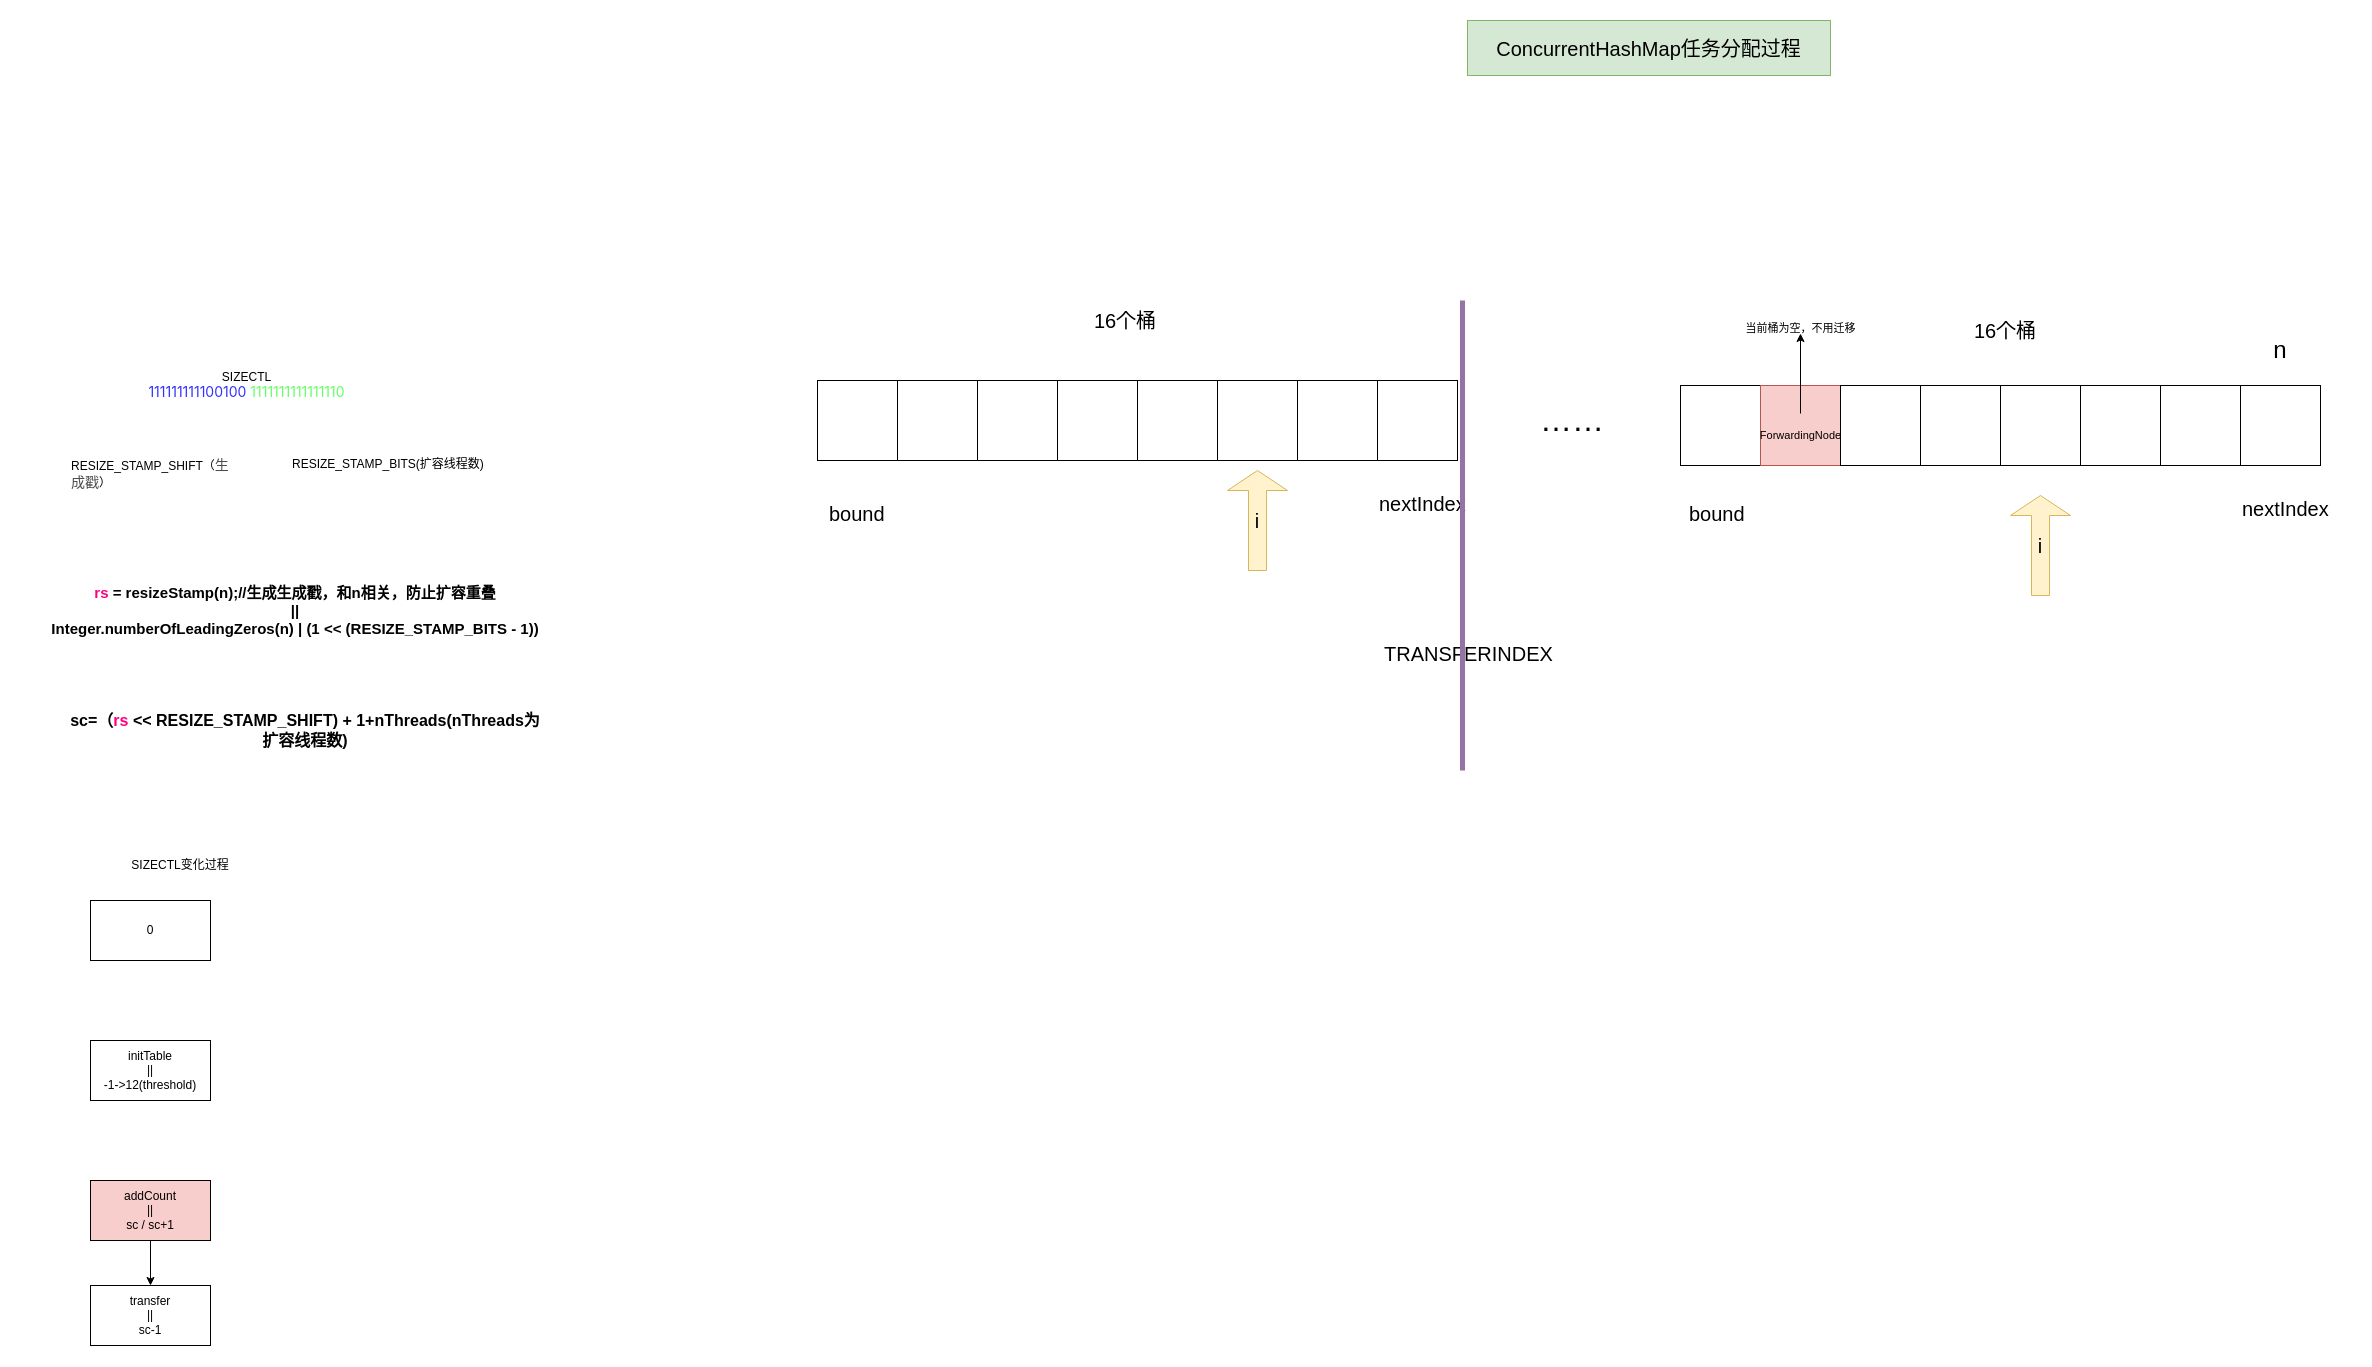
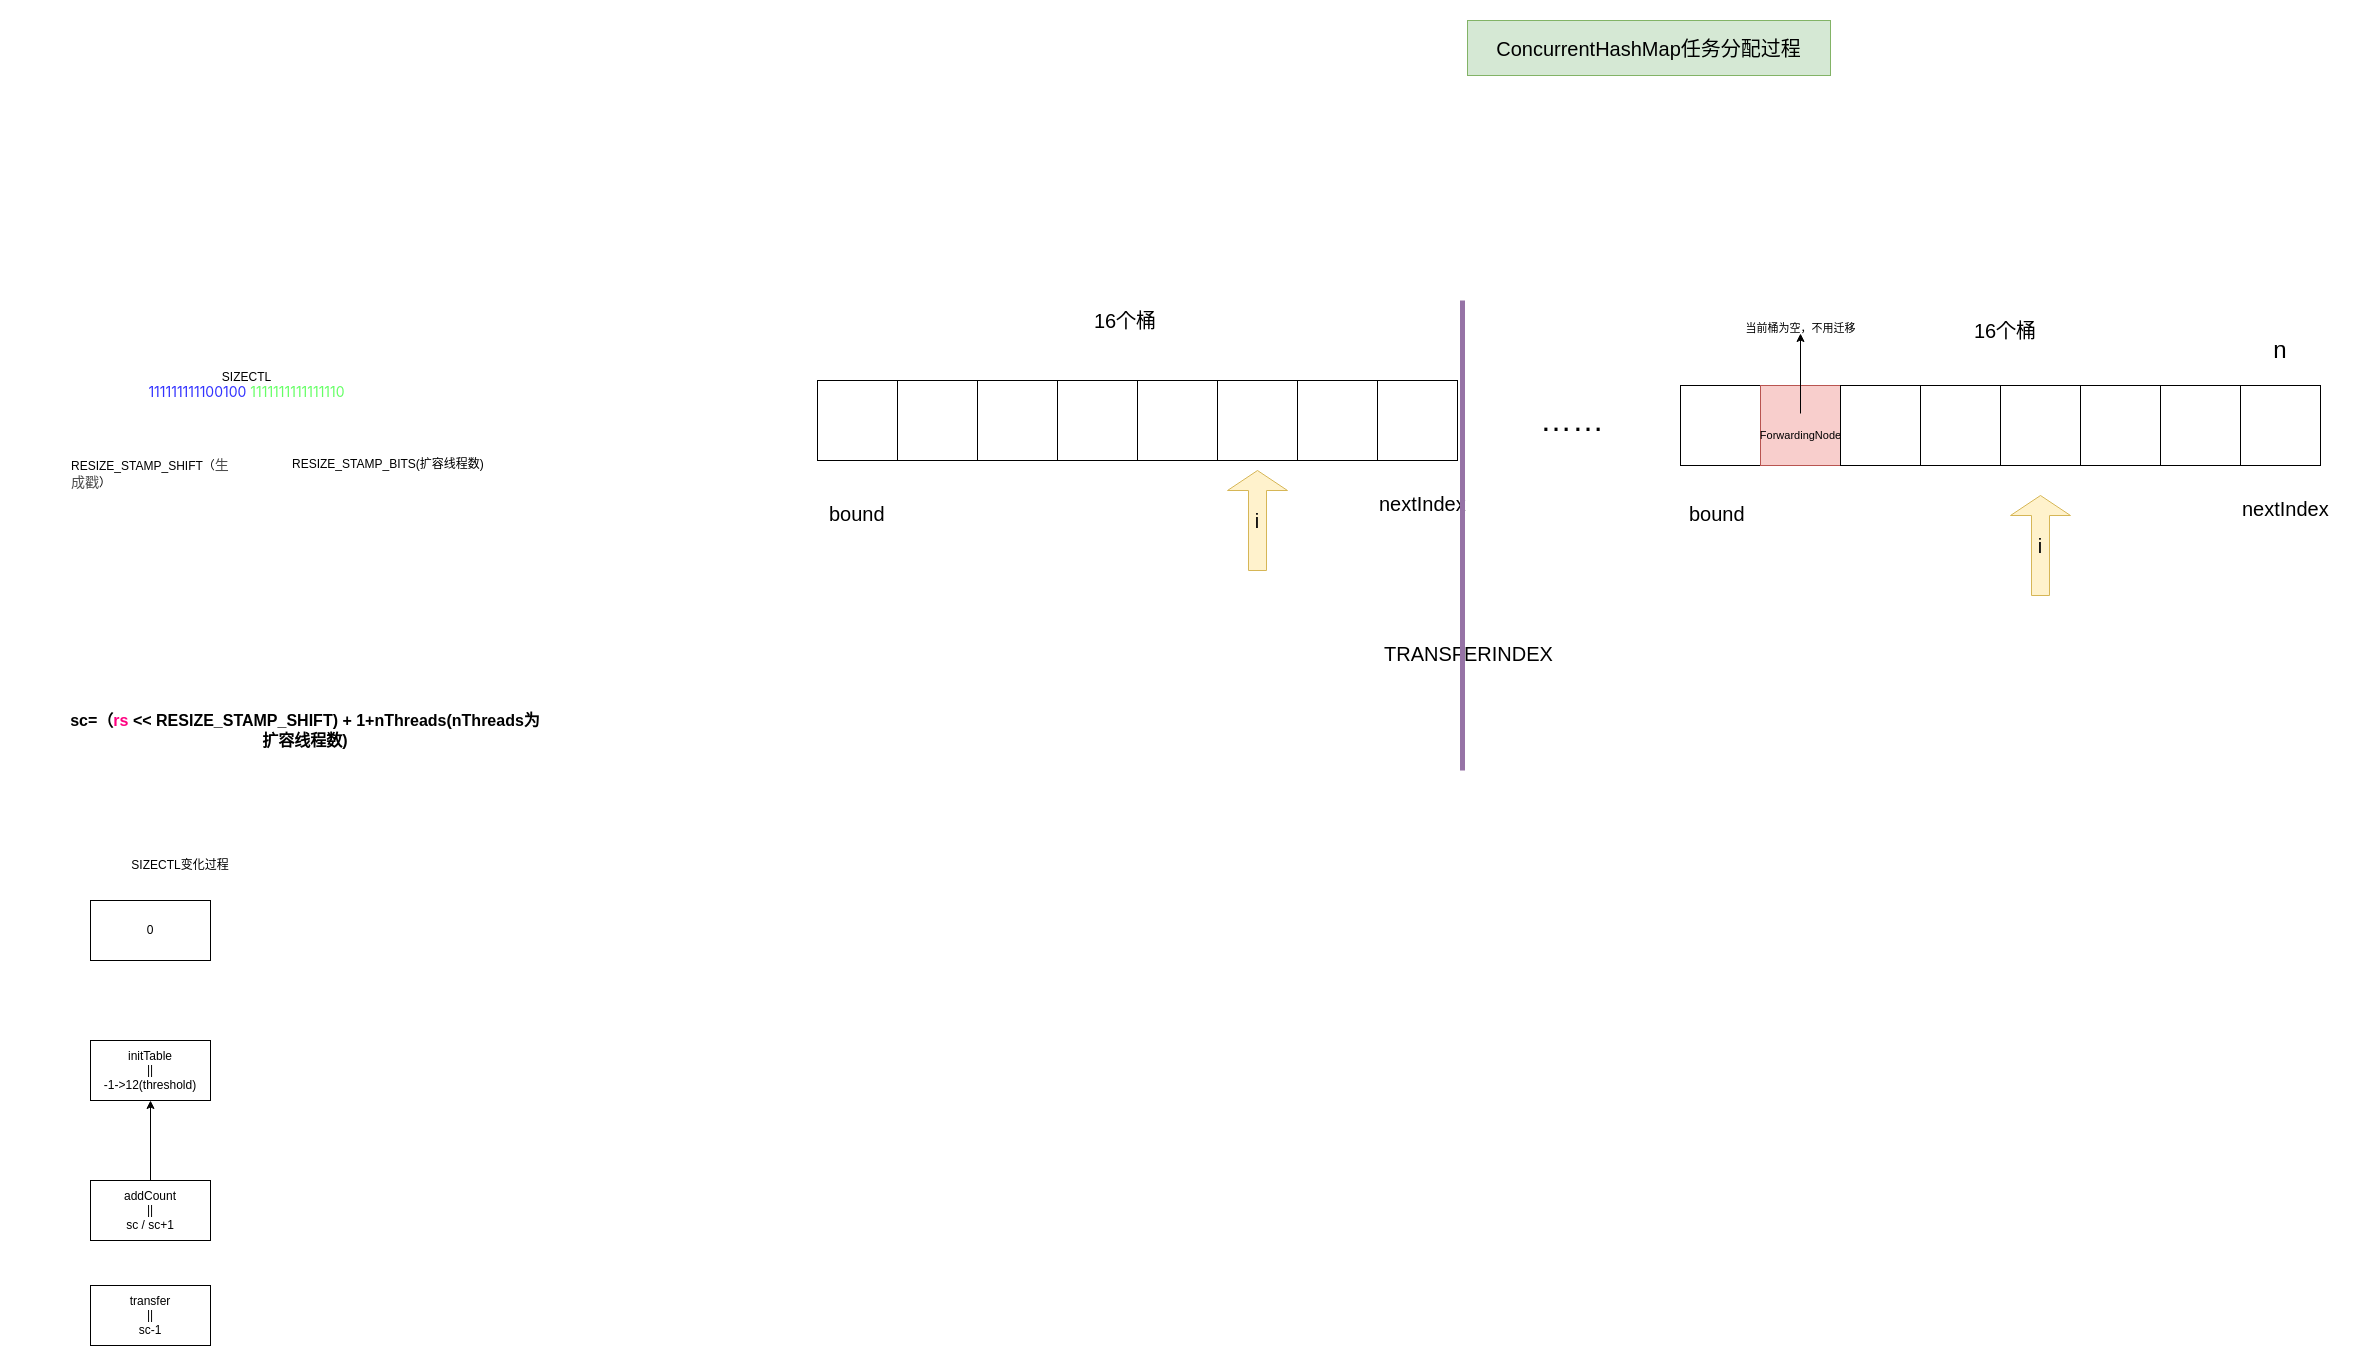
node "rs = resizeStamp(n);//生成生成戳，和n相关，防止扩容重叠 || Integer.numberOfLeadingZeros(n) | (1 << (RESIZE_STAMP_BITS - 1))": removed
node "addCount || sc / sc+1": fillcolor #f8cecc -> #ffffff
edge "addCount || sc / sc+1" -> "transfer || sc-1": now "addCount || sc / sc+1" -> "initTable || -1->12(threshold)"
